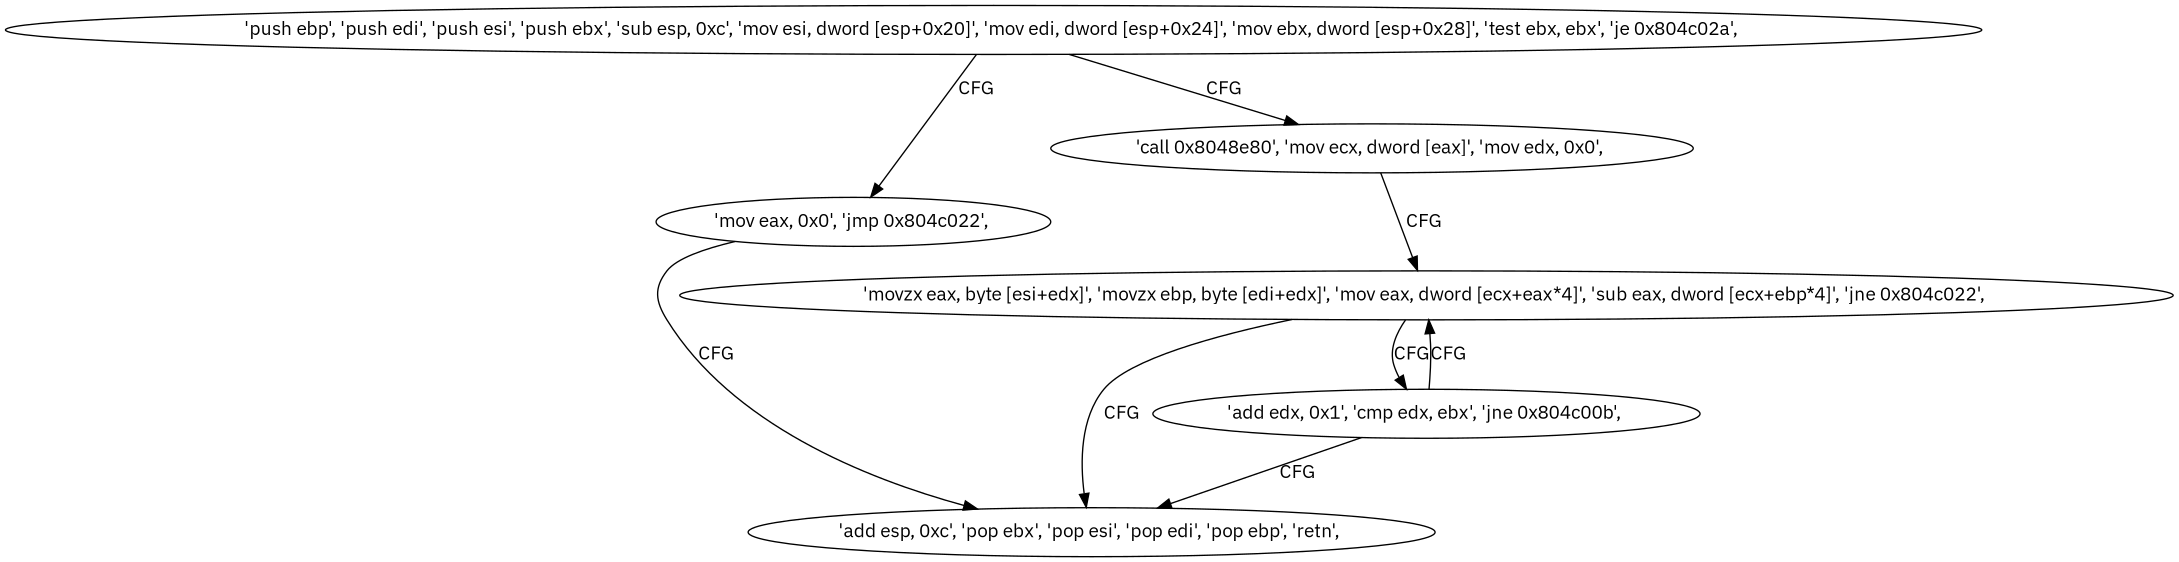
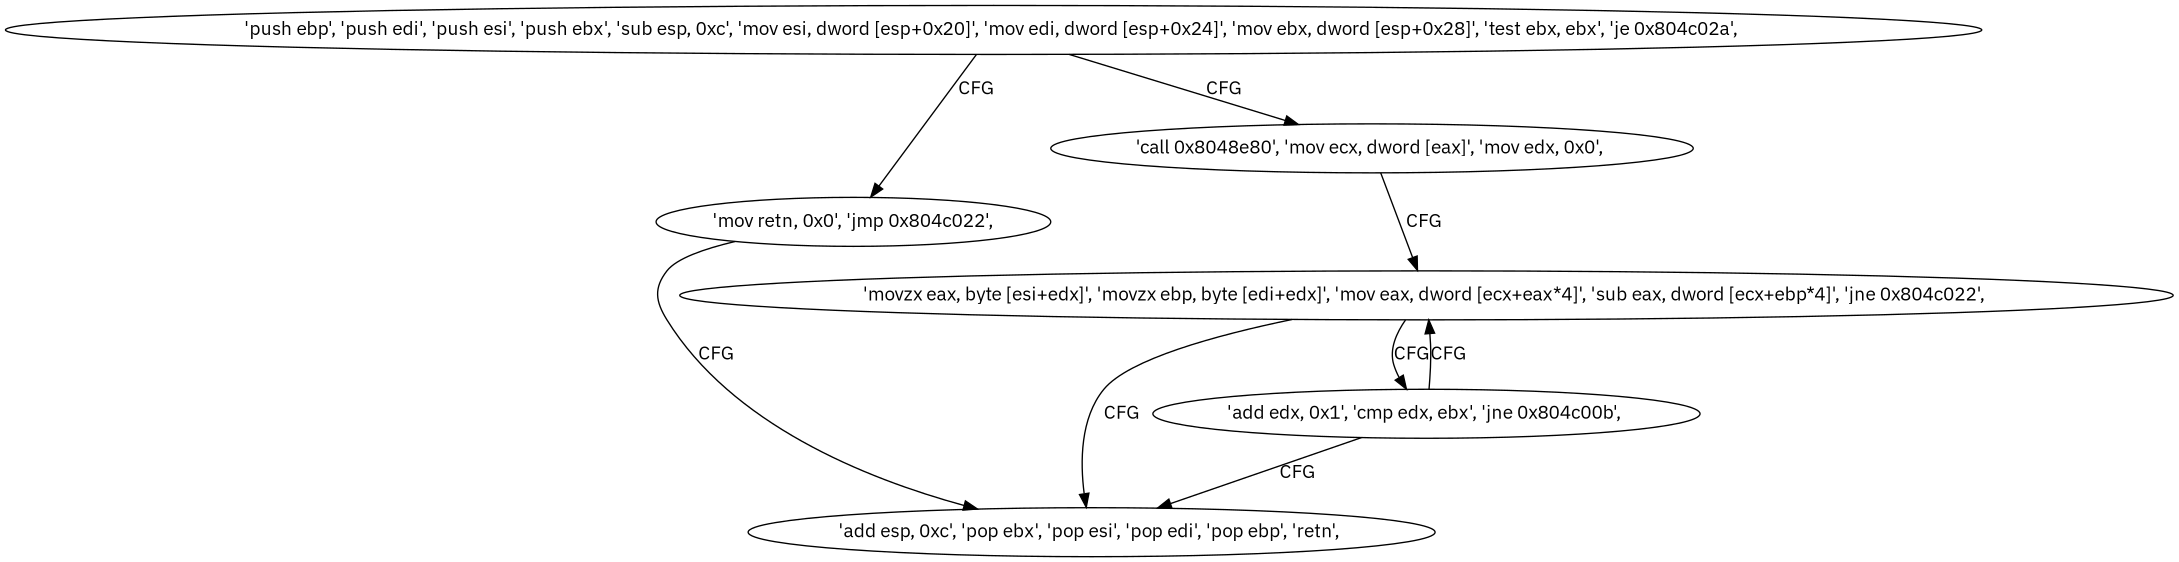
node "'mov eax, 0x0', 'jmp 0x804c022',": label "'mov eax, 0x0', 'jmp 0x804c022'," -> "'mov retn, 0x0', 'jmp 0x804c022',"
